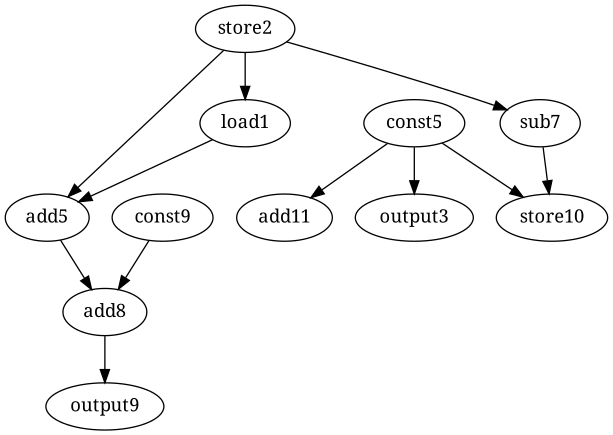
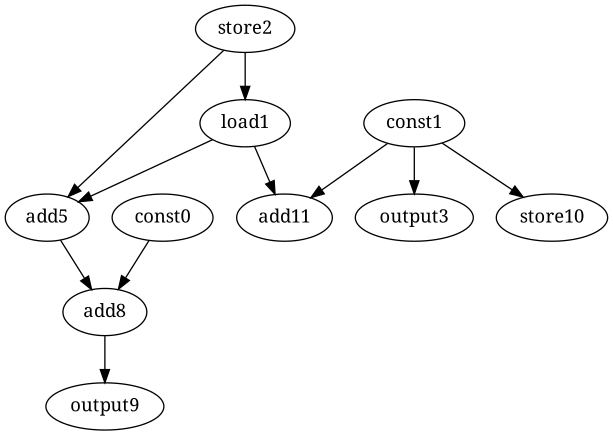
node "const5": label "const5" -> "const1"
node "sub7": removed
edge "load1" -> "add11": added
node "const9": label "const9" -> "const0"
